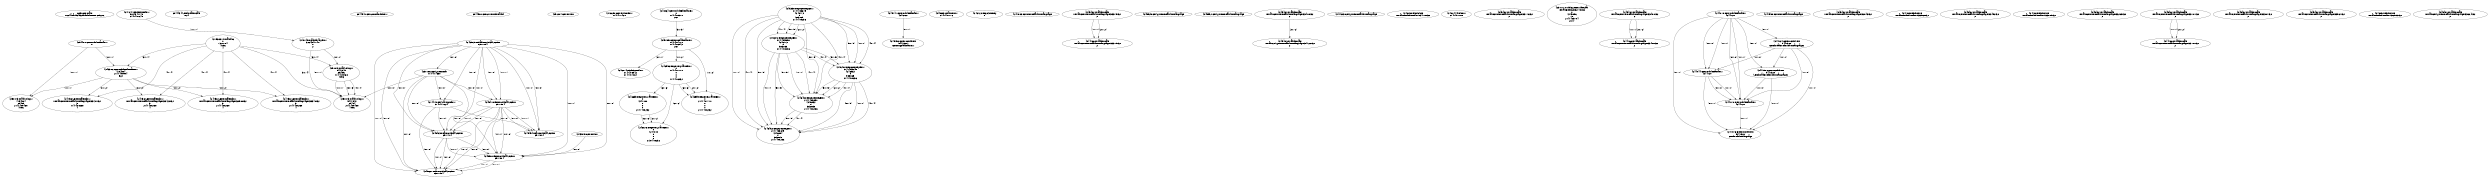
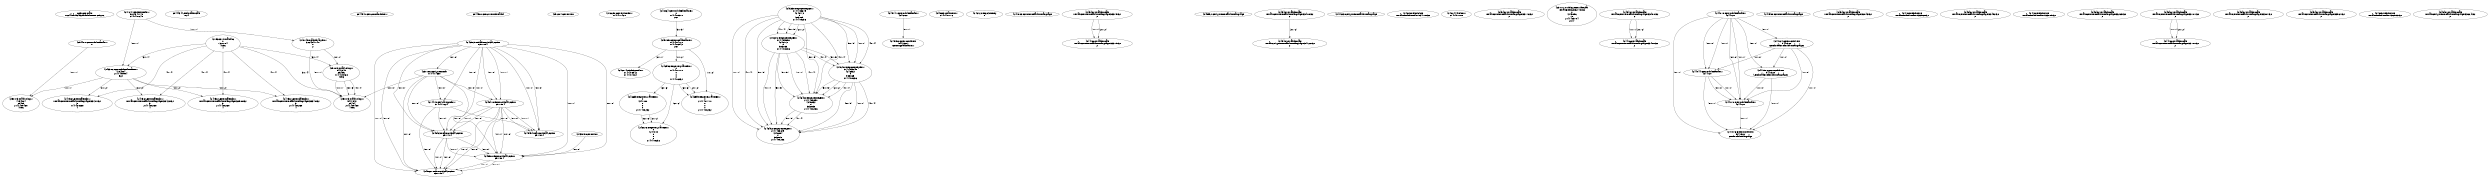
node "4245525.GetSystemDefaultUILanguage": removed
edge "4254480.GetModuleHandleW 0" -> "4243306.GetModuleFileNameW 4194304 2147408904 522": now "4247247.FindFirstFileW 3224341740 2147407640" -> "4243306.GetModuleFileNameW 4194304 2147408904 522"
node "4246676.RegQueryValueExW 0 4247000 0 0 0 2137408232": label "4246676.RegQueryValueExW 0 4247000 0 0 0 2137408232" -> "4246676.RegQueryValueExW 0 4247000 0 0 0 2147408232"
